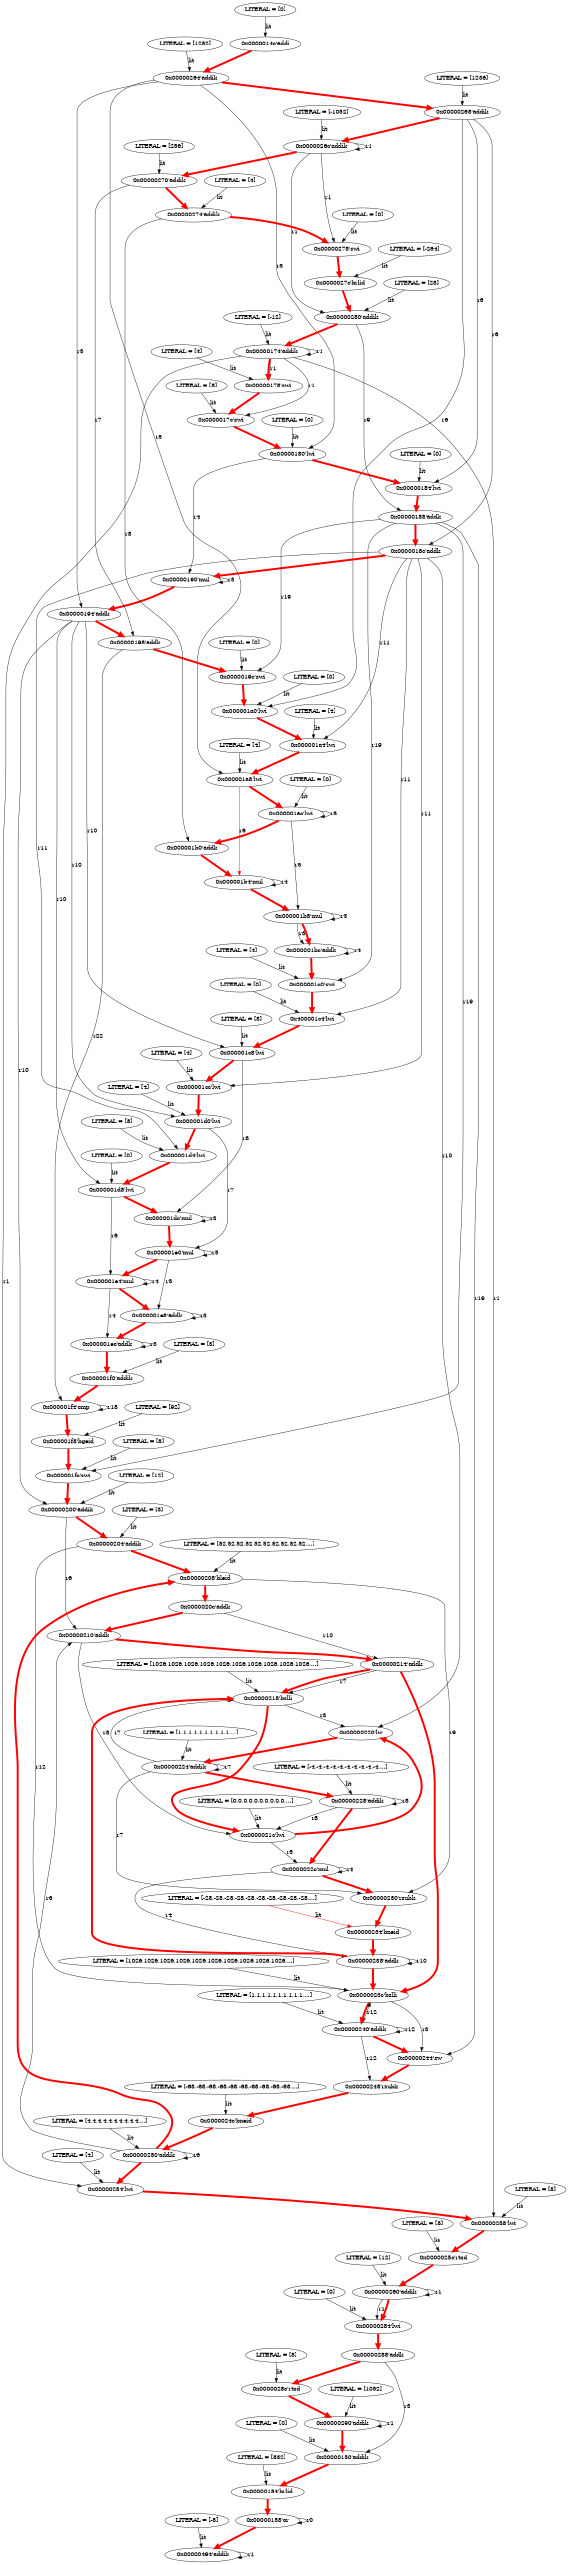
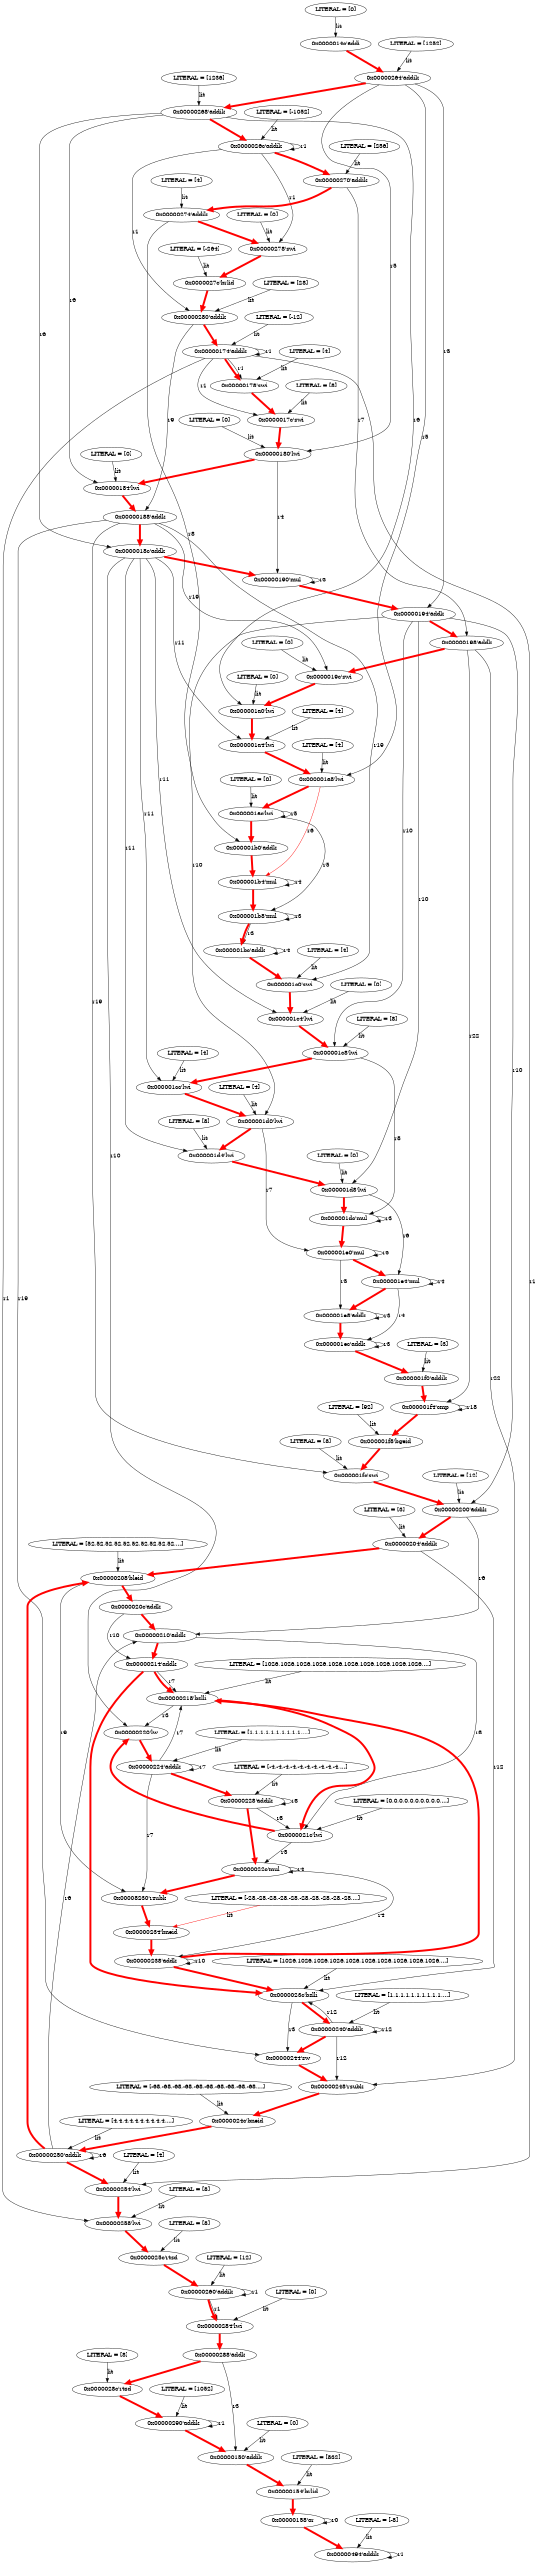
node "0x400001c4'lwi": label "0x400001c4'lwi" -> "0x000001c4'lwi"
edge "0x00000198'addk" -> "0x00000248'rsubk": added, label "r22"
node "0x00000230'rsubk": label "0x00000230'rsubk" -> "0x00008230'rsubk"
